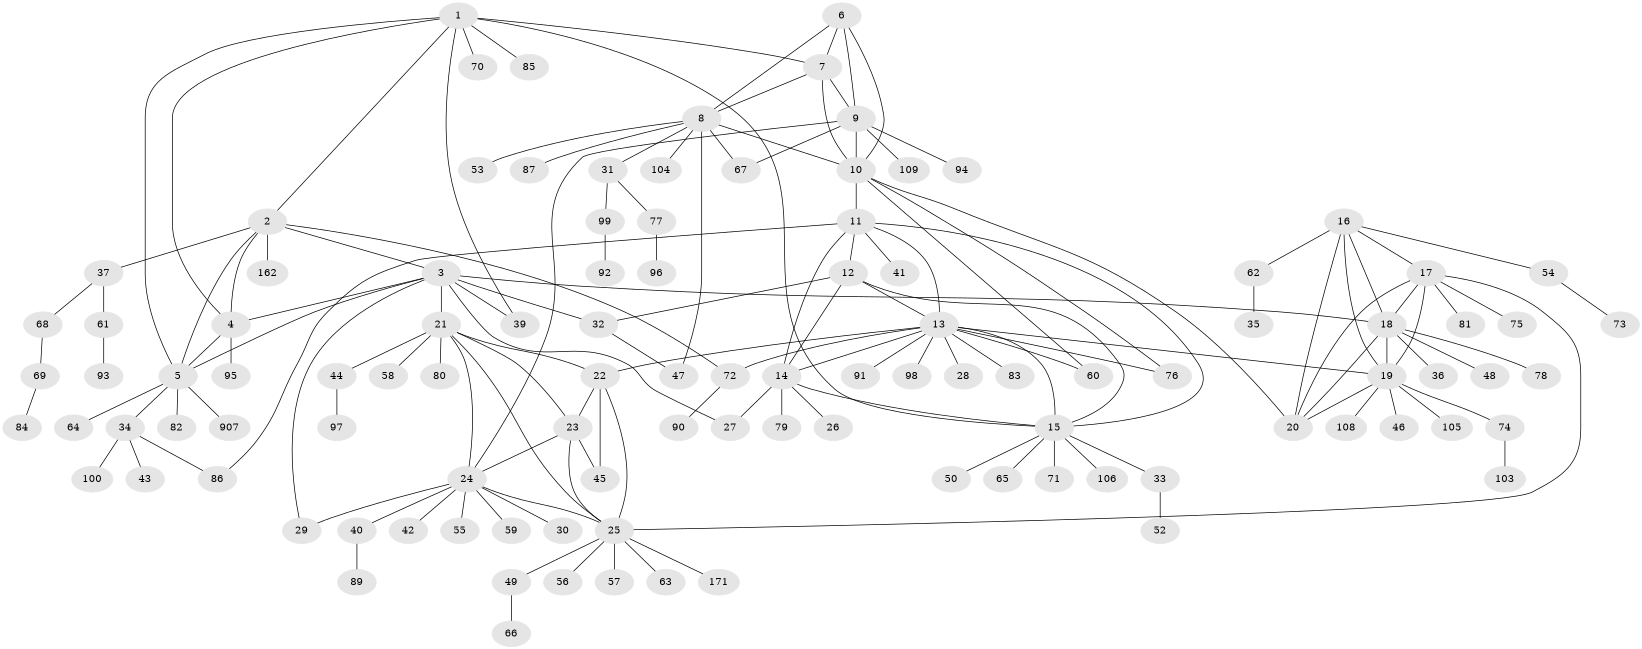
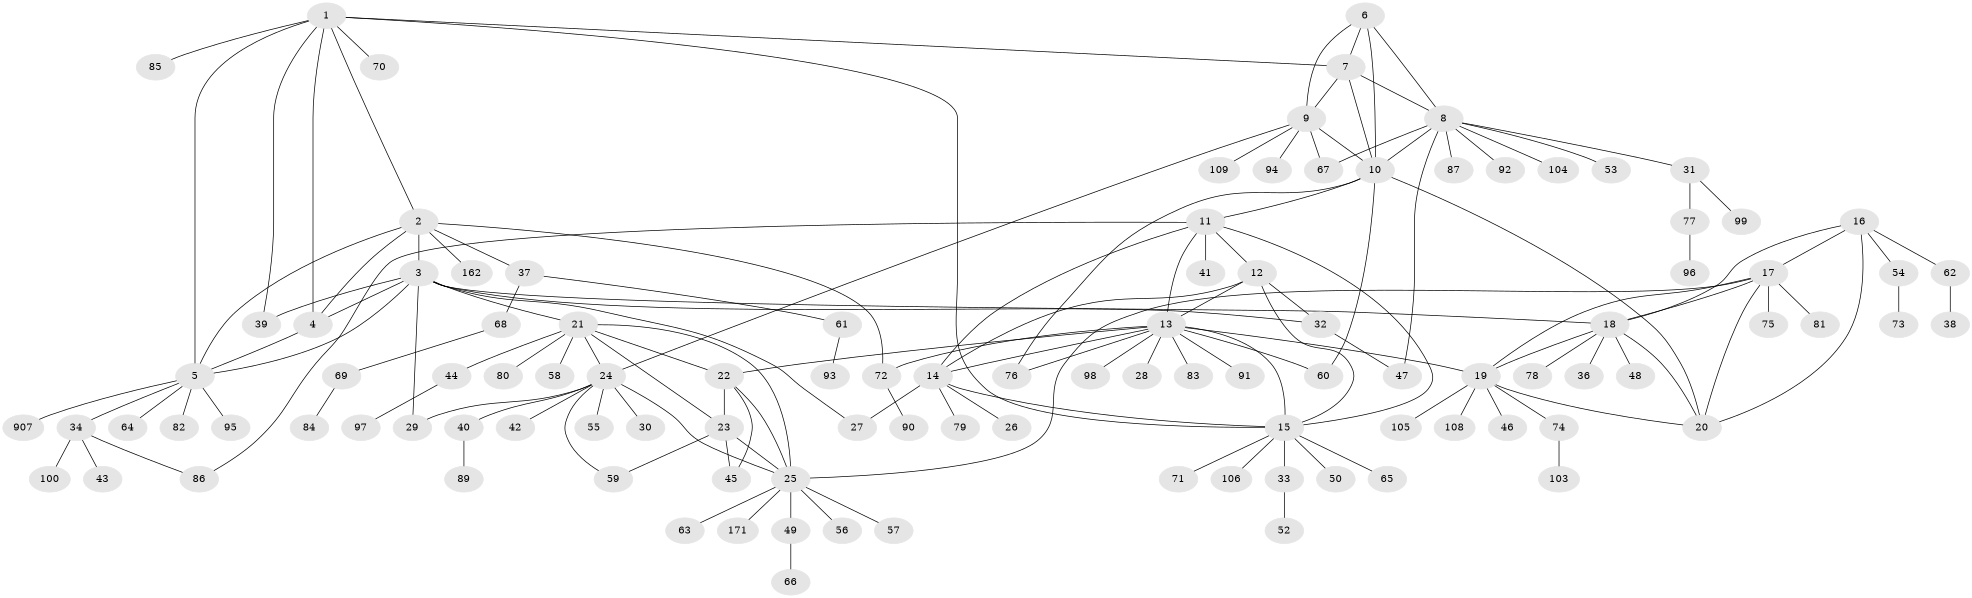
edge "99" -- "92": now "8" -- "92"
edge "16" -- "19": removed
node "35": label "35" -> "38"
edge "4" -- "95": now "5" -- "95"
edge "23" -- "24": now "23" -- "59"
